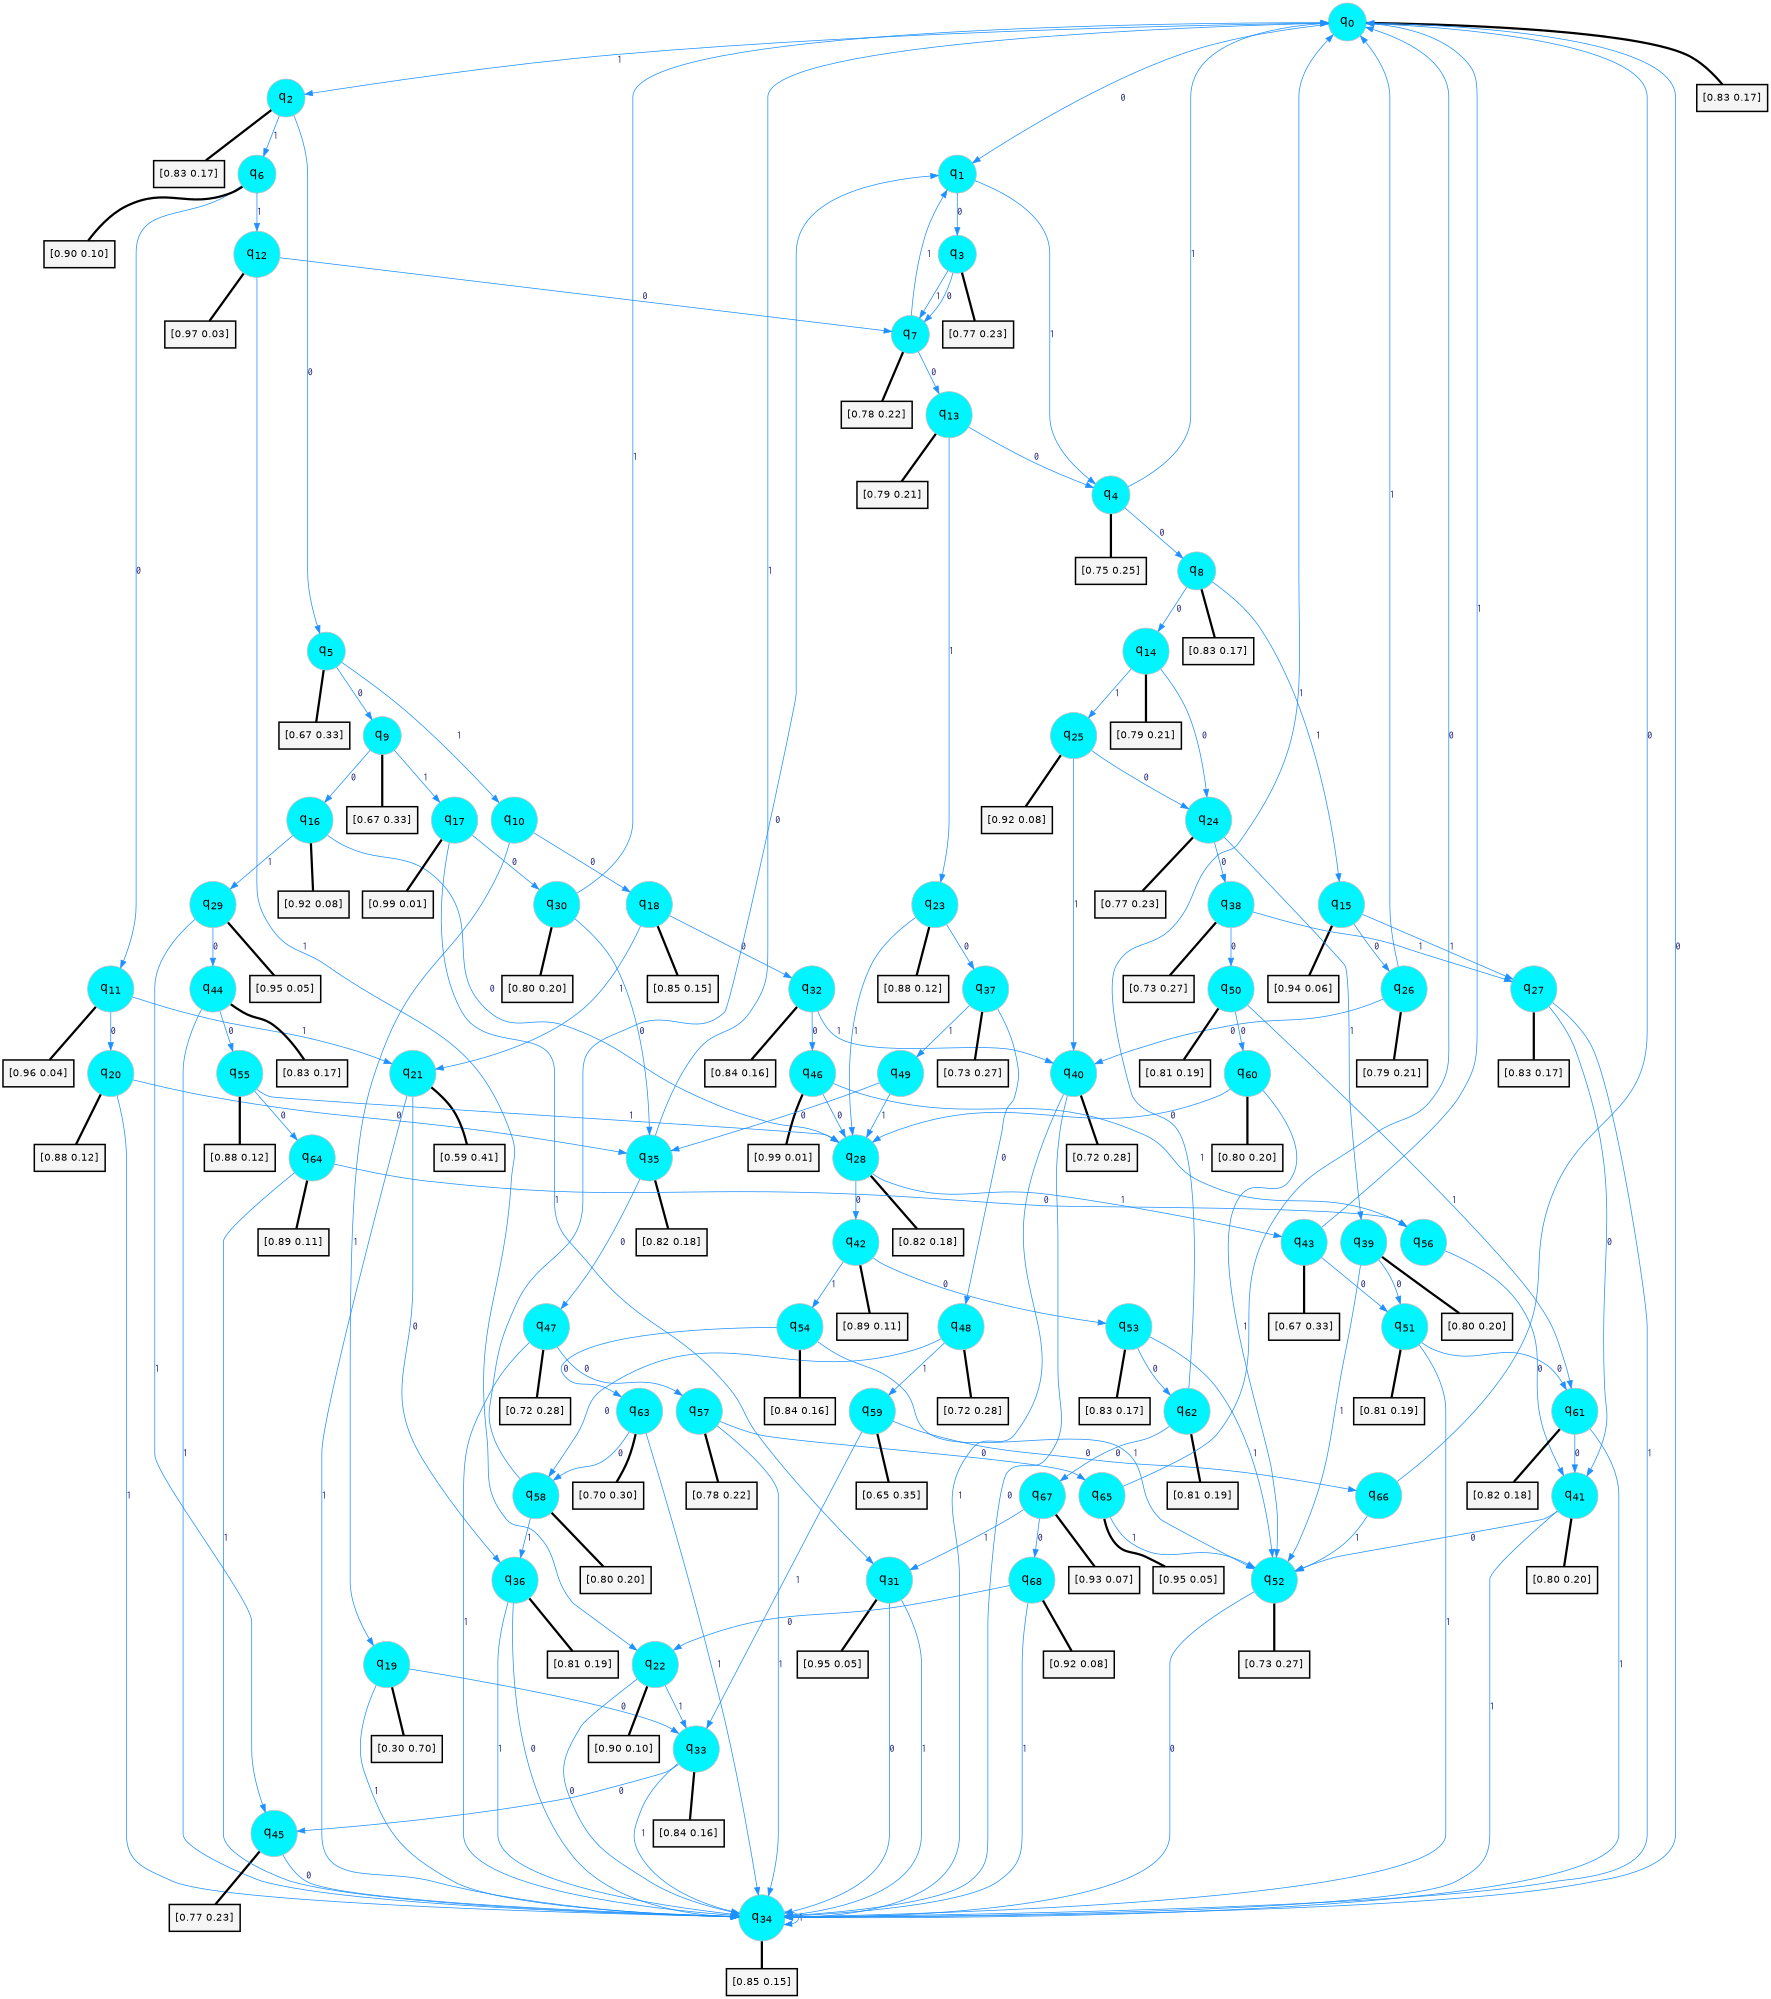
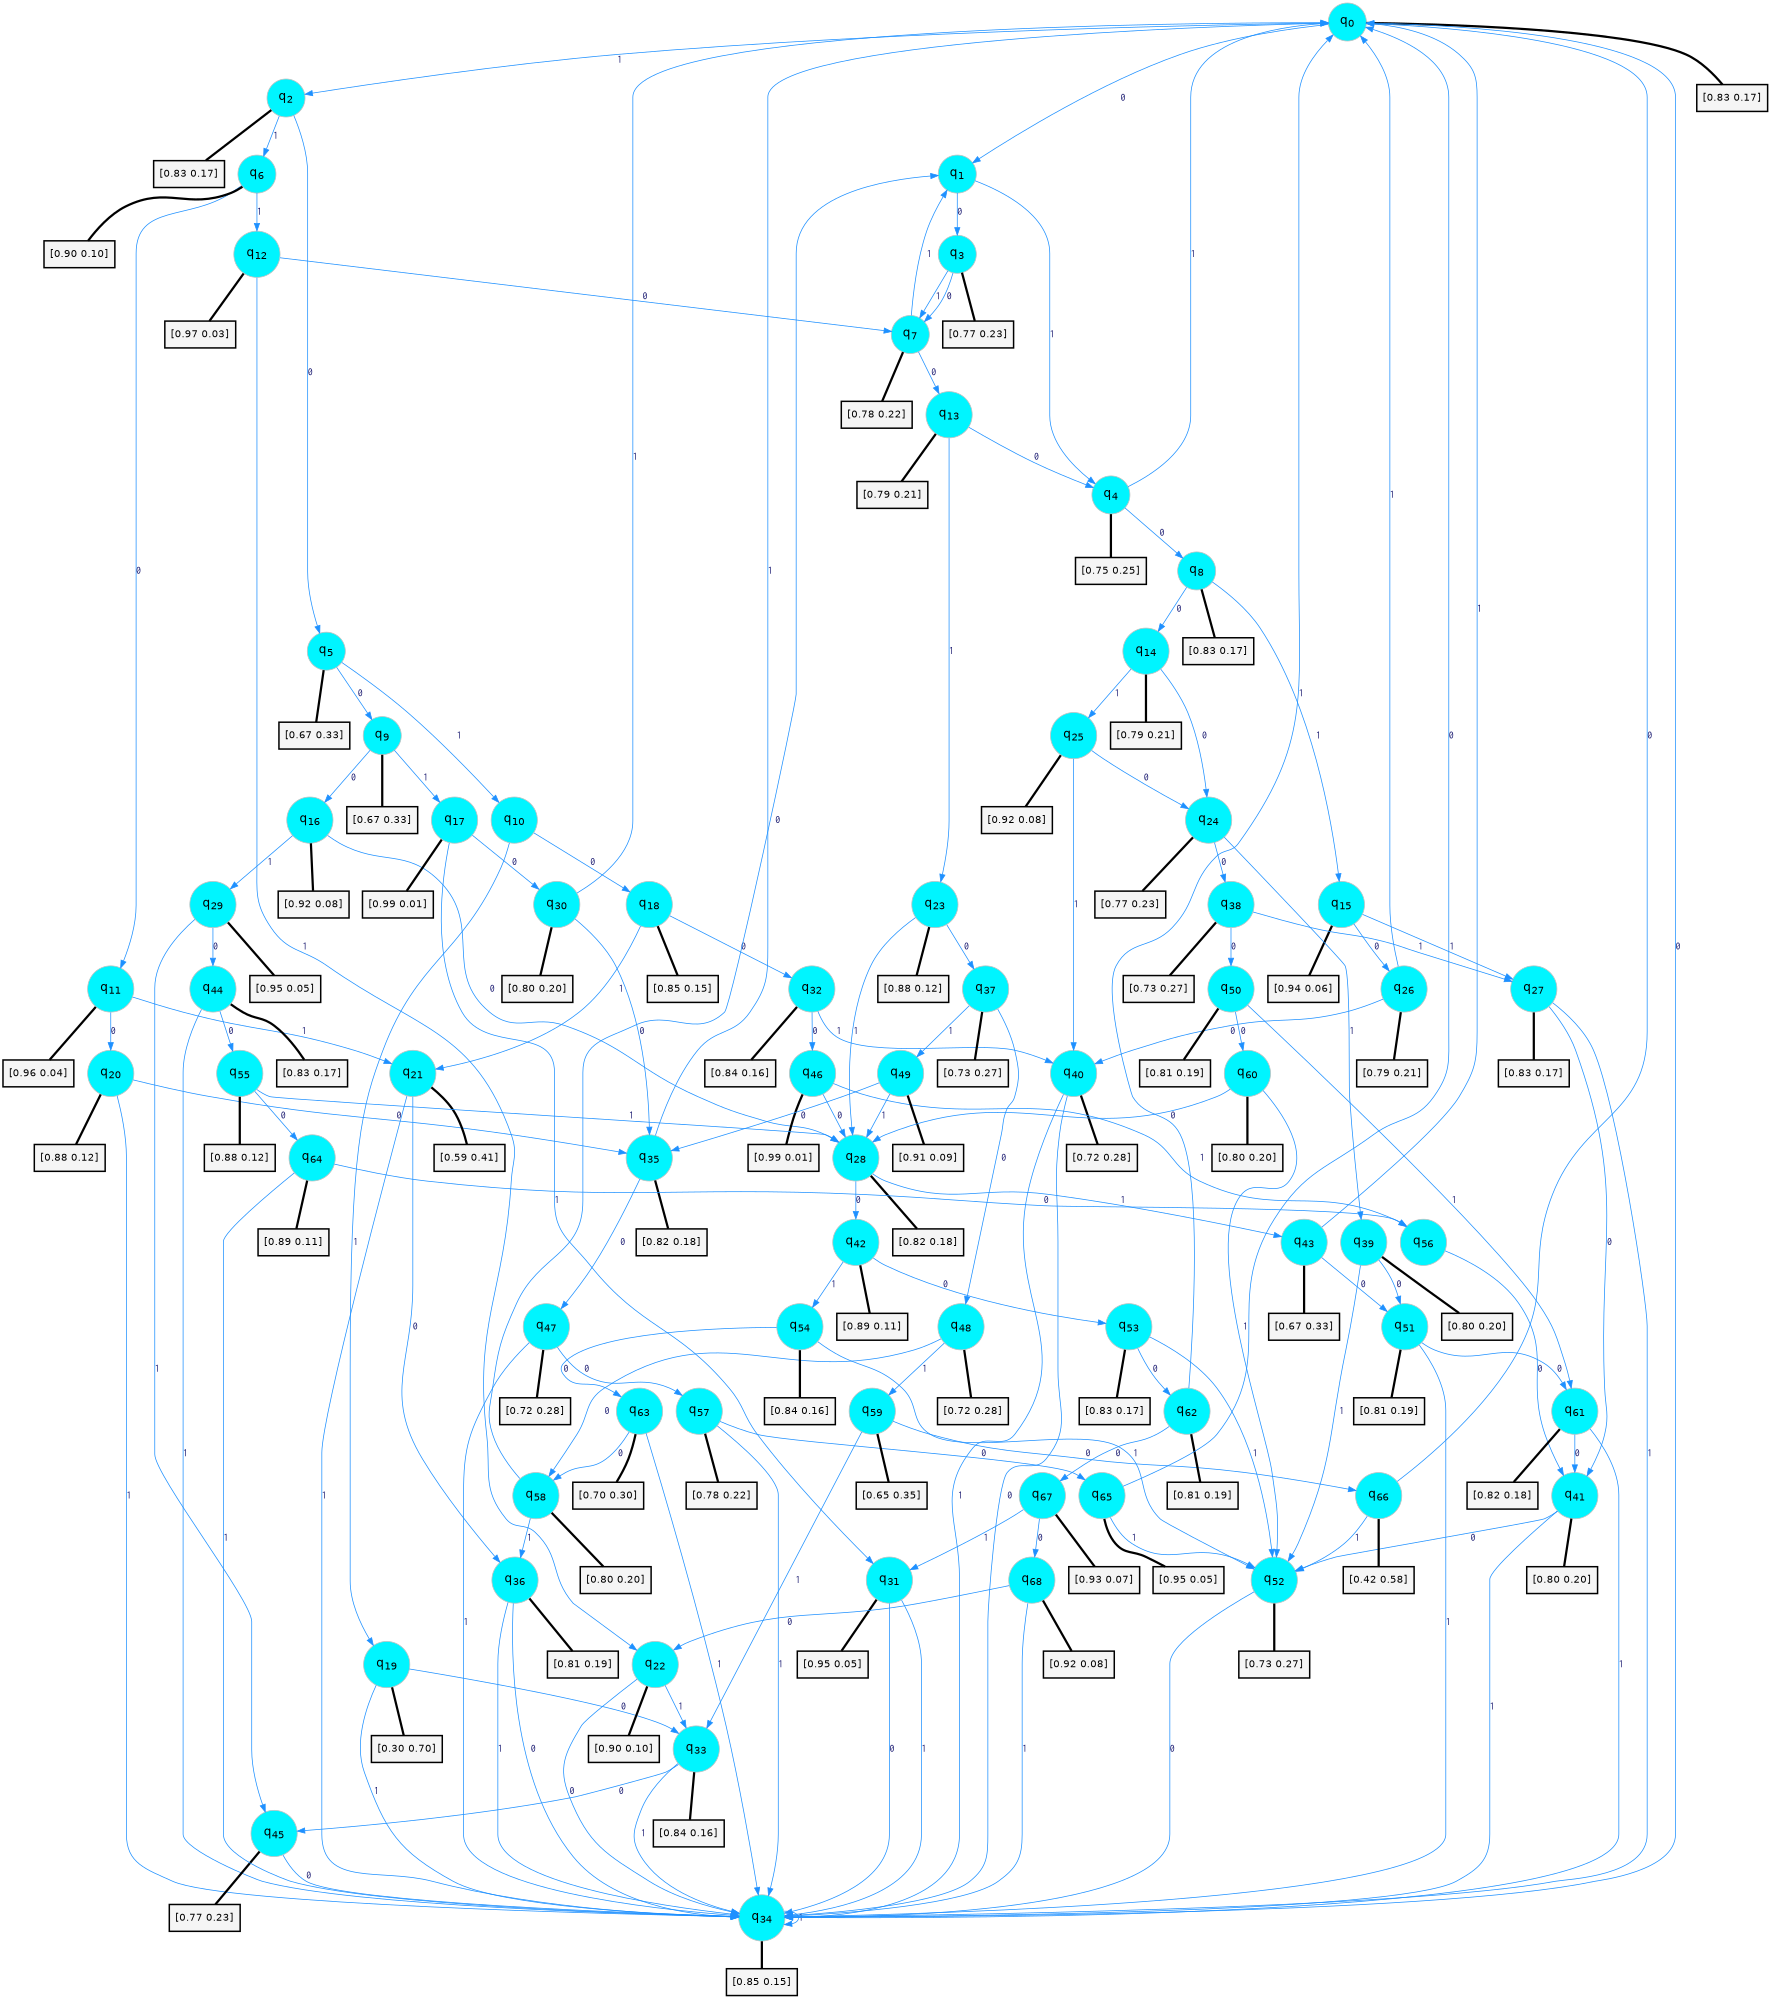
node "[0.91 0.09]": added
node "[0.42 0.58]": added
